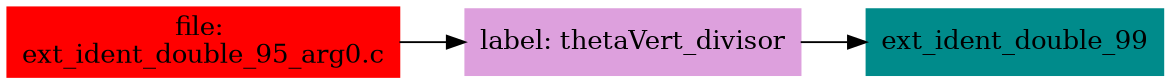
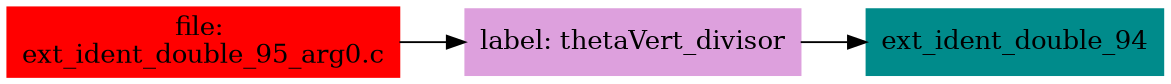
node "ext_ident_double_99": label "ext_ident_double_99" -> "ext_ident_double_94"
